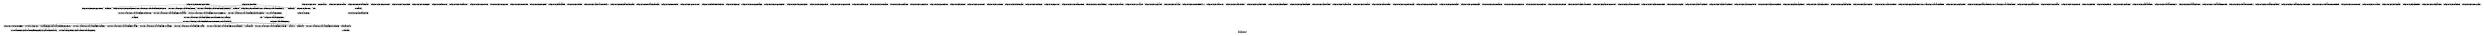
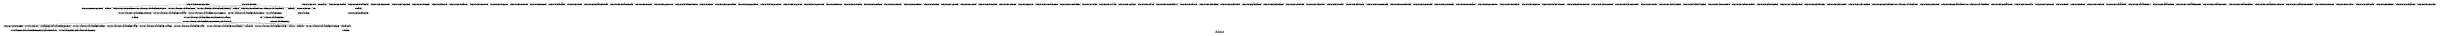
node "_ZN9LAMMPS_NS3Fix17pack_forward_commEiPiPdiS1_": removed
node "_ZN9LAMMPS_NS3Fix7extractEPKcRi": removed
